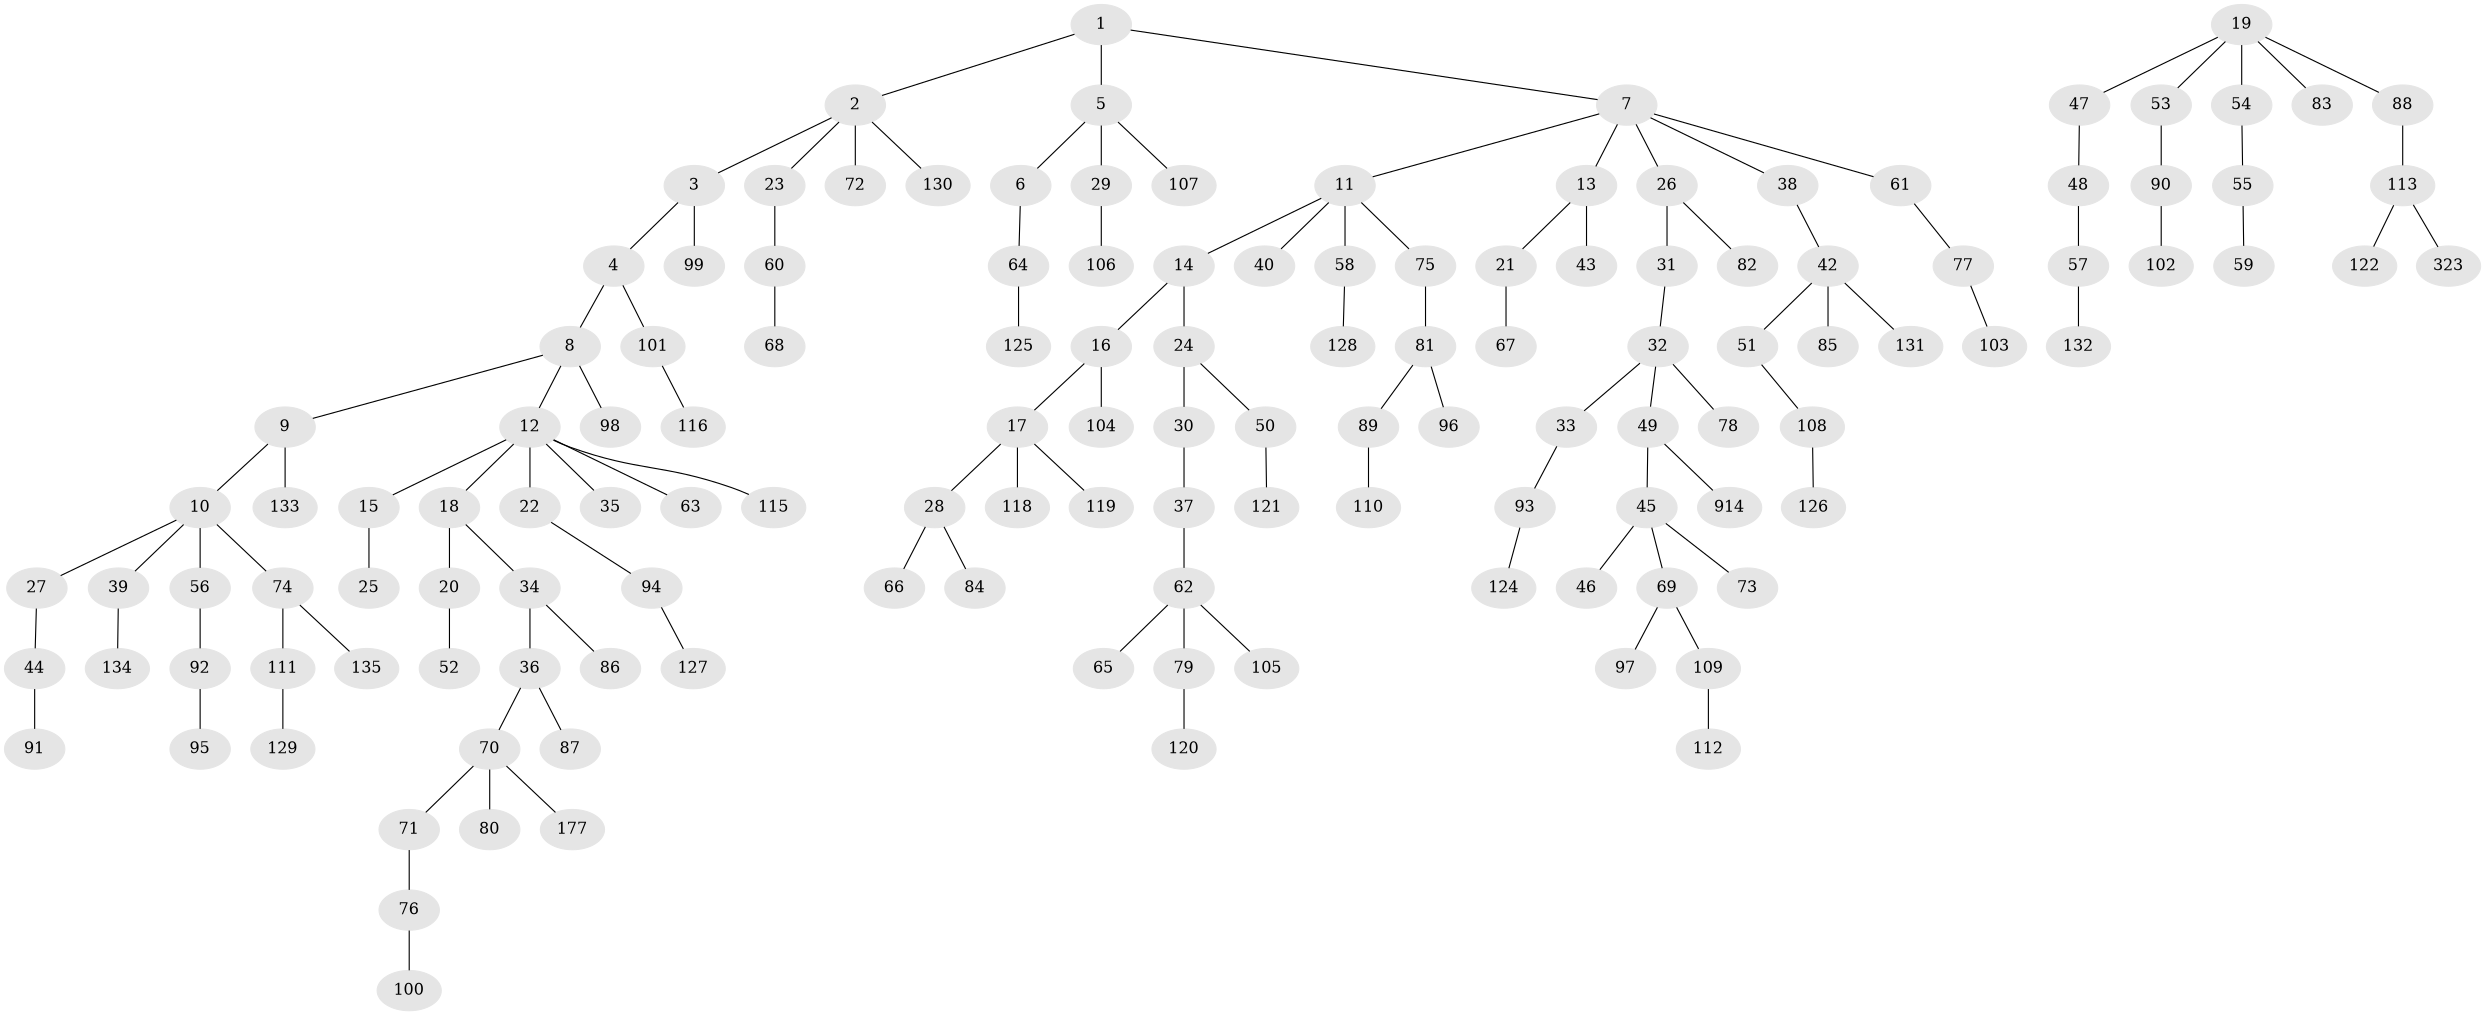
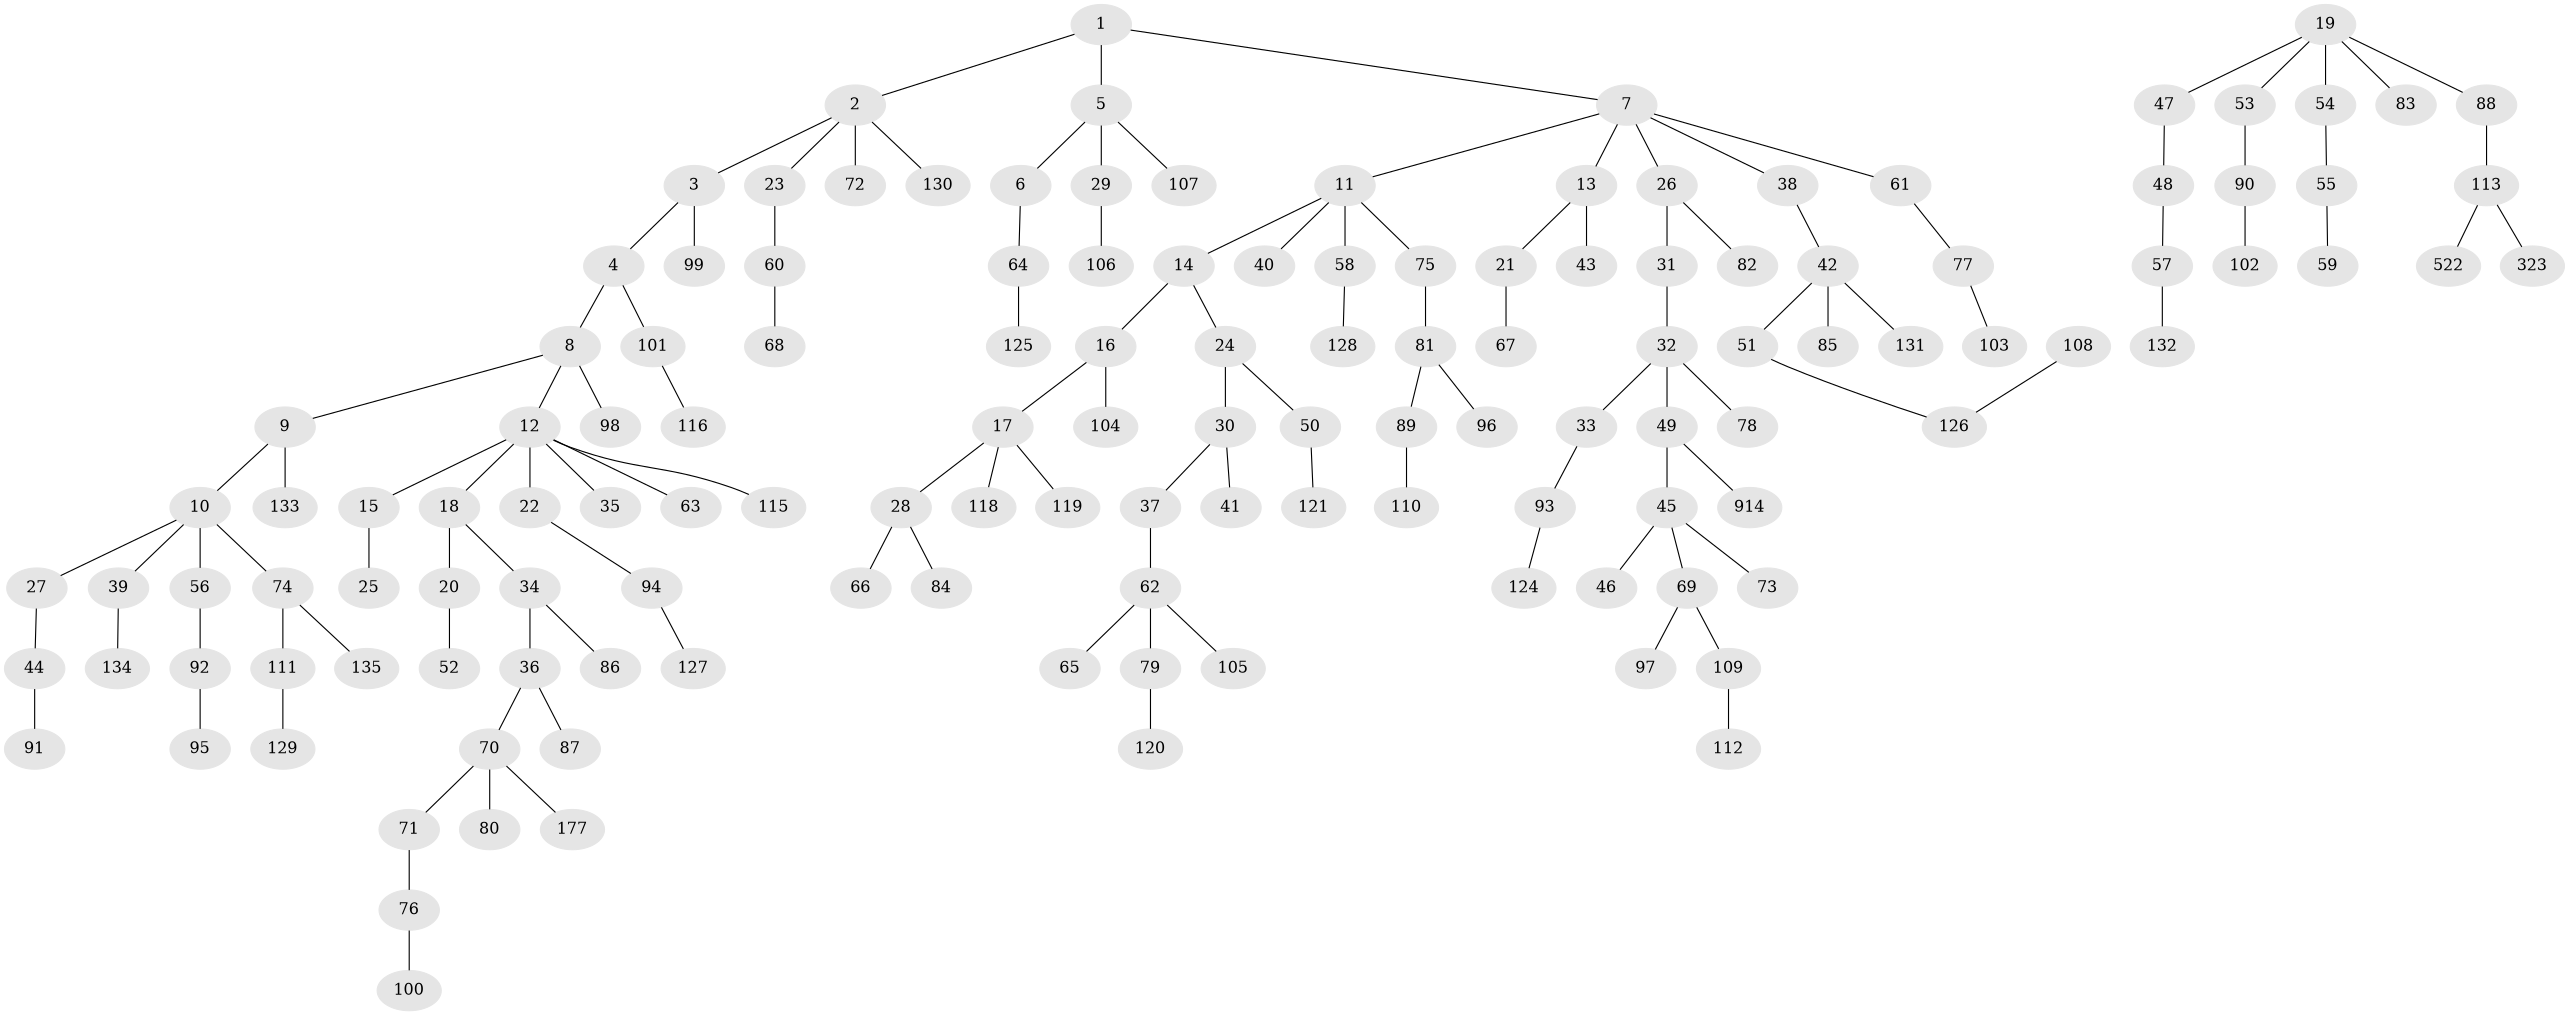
node "122": label "122" -> "522"
edge "51" -- "108": now "51" -- "126"
node "41": added
